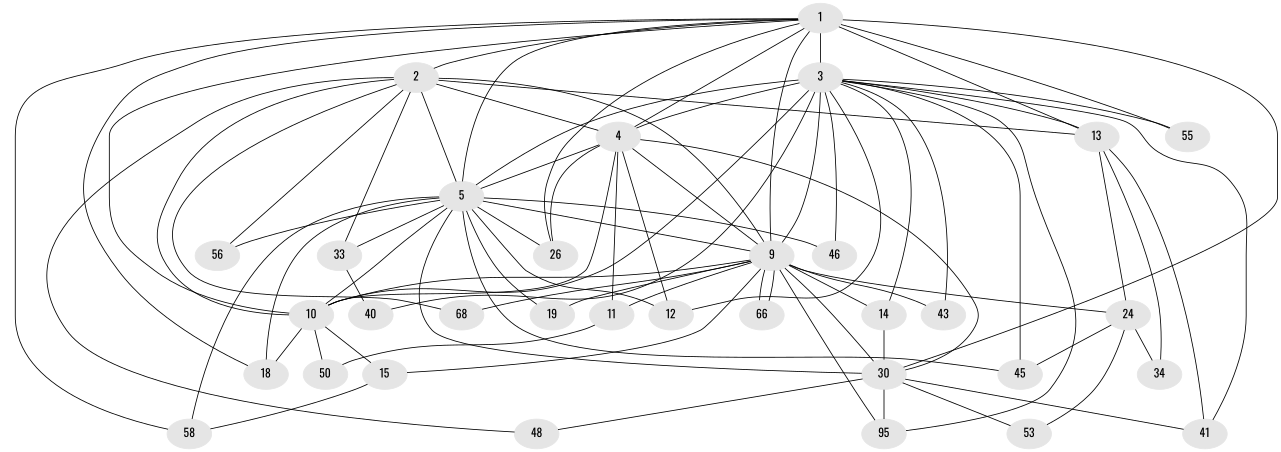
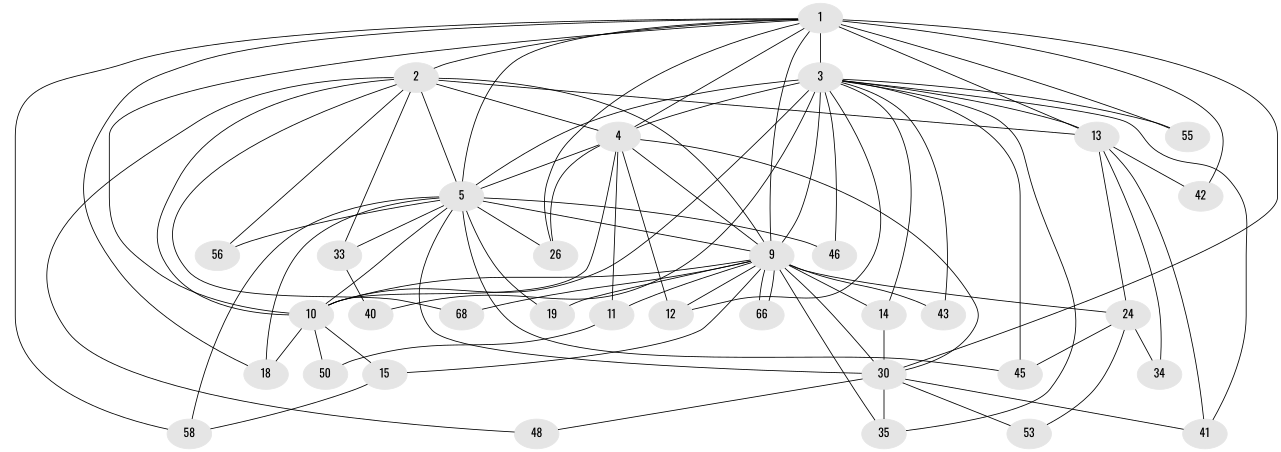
node "42": added
edge "5" -- "12": now "9" -- "12"
node "95": label "95" -> "35"
